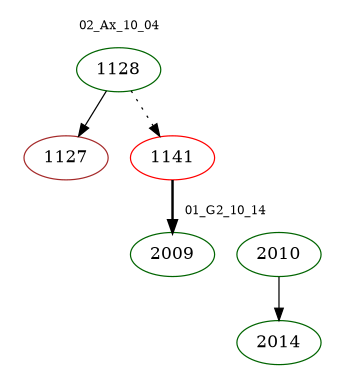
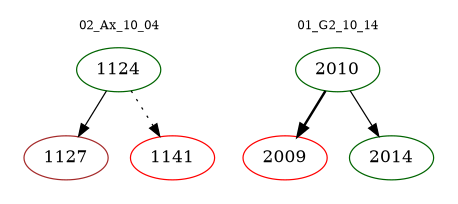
node "1128": label "1128" -> "1124"
edge "1141" -> "2009": now "2010" -> "2009"
node "2009": color darkgreen -> red
